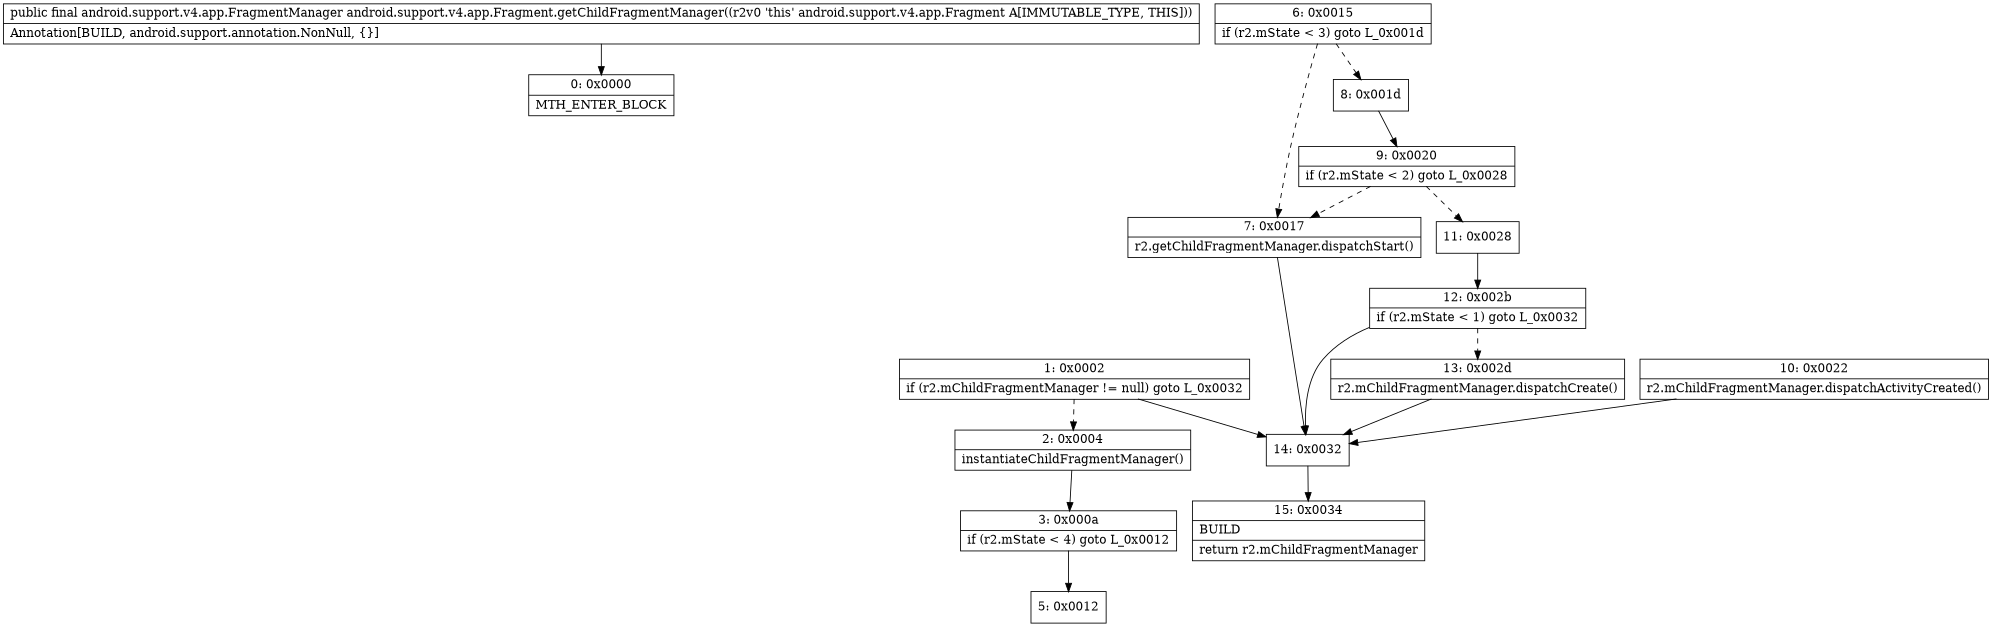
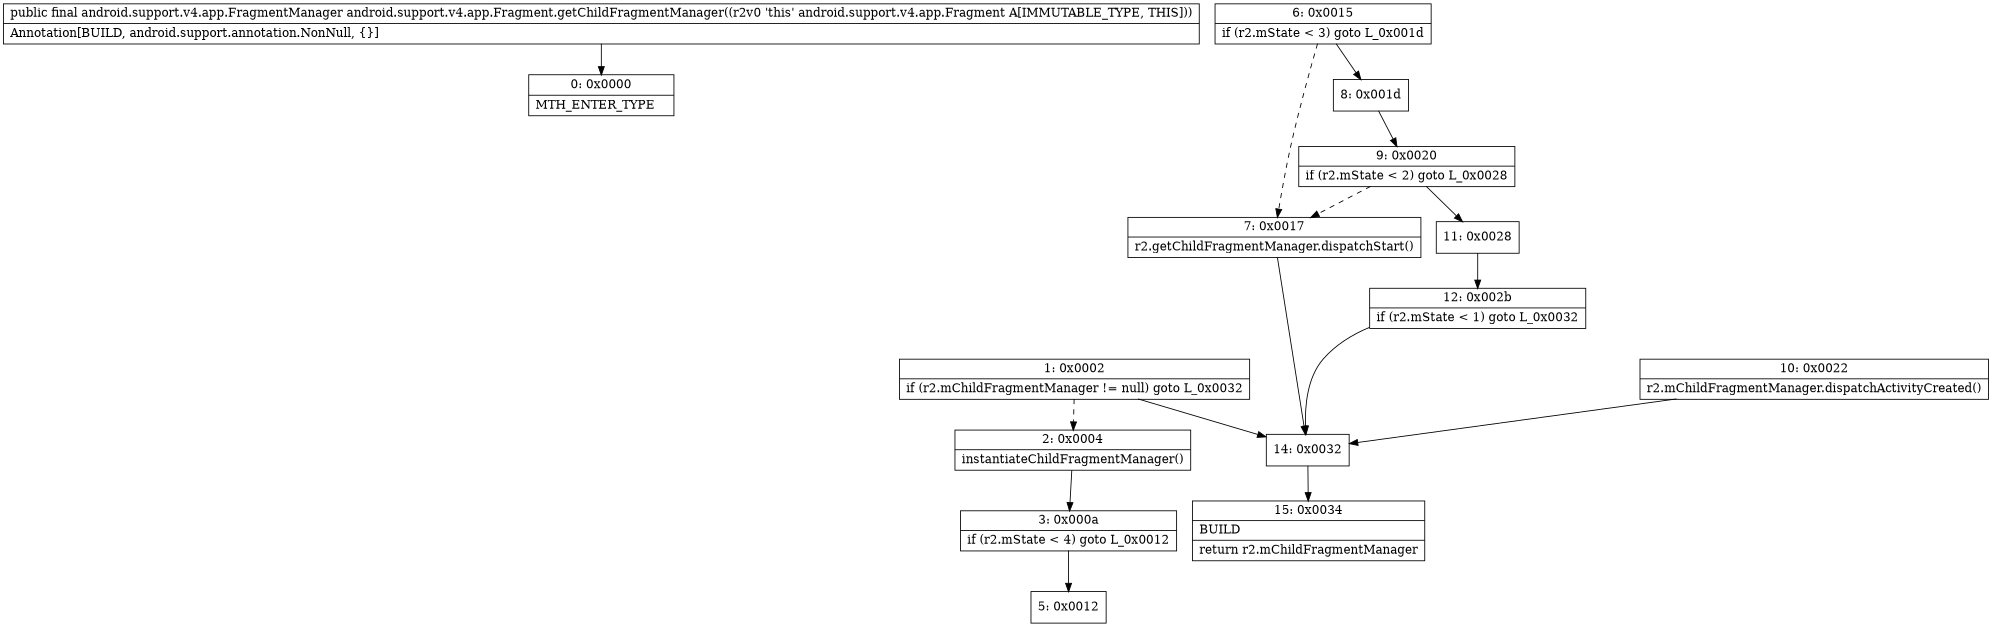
edge "6: 0x0015" -> "8: 0x001d": style dashed -> solid
node "0: 0x0000": text "MTH_ENTER_BLOCK" -> "MTH_ENTER_TYPE"
edge "9: 0x0020" -> "11: 0x0028": style dashed -> solid
node "13: 0x002d": removed
